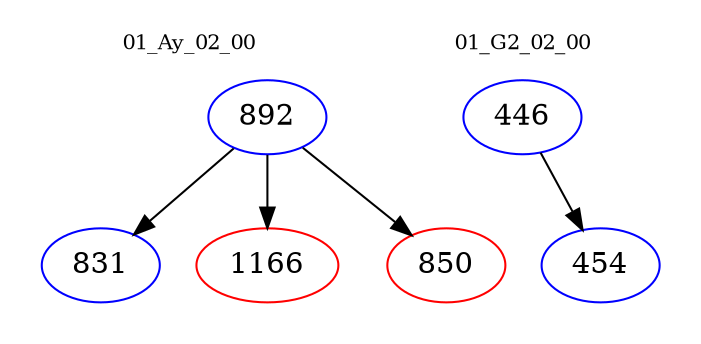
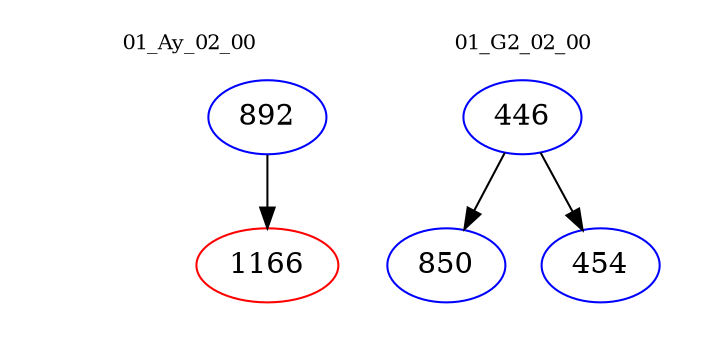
edge "892" -> "850": now "446" -> "850"
node "831": removed
node "850": color red -> blue
